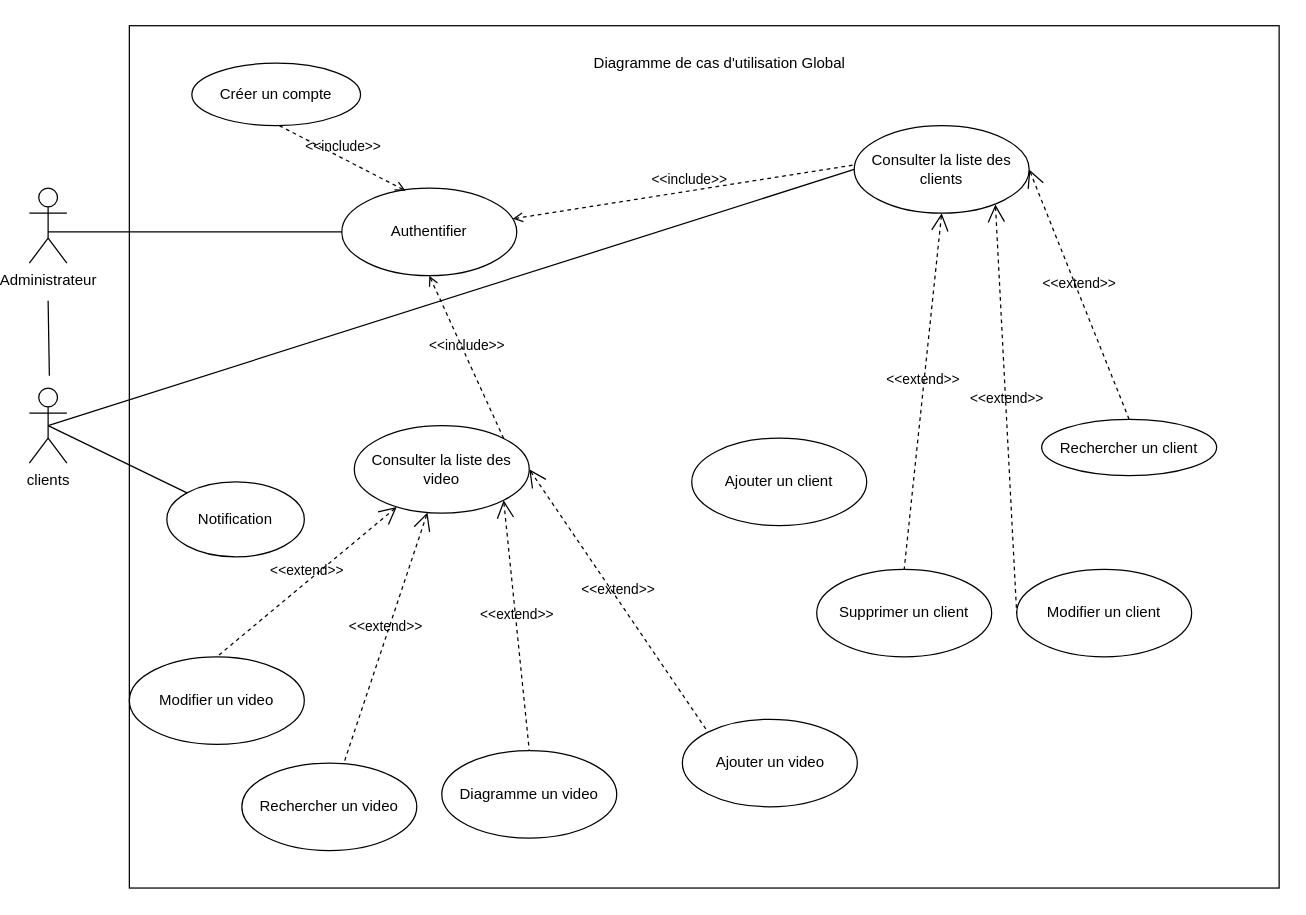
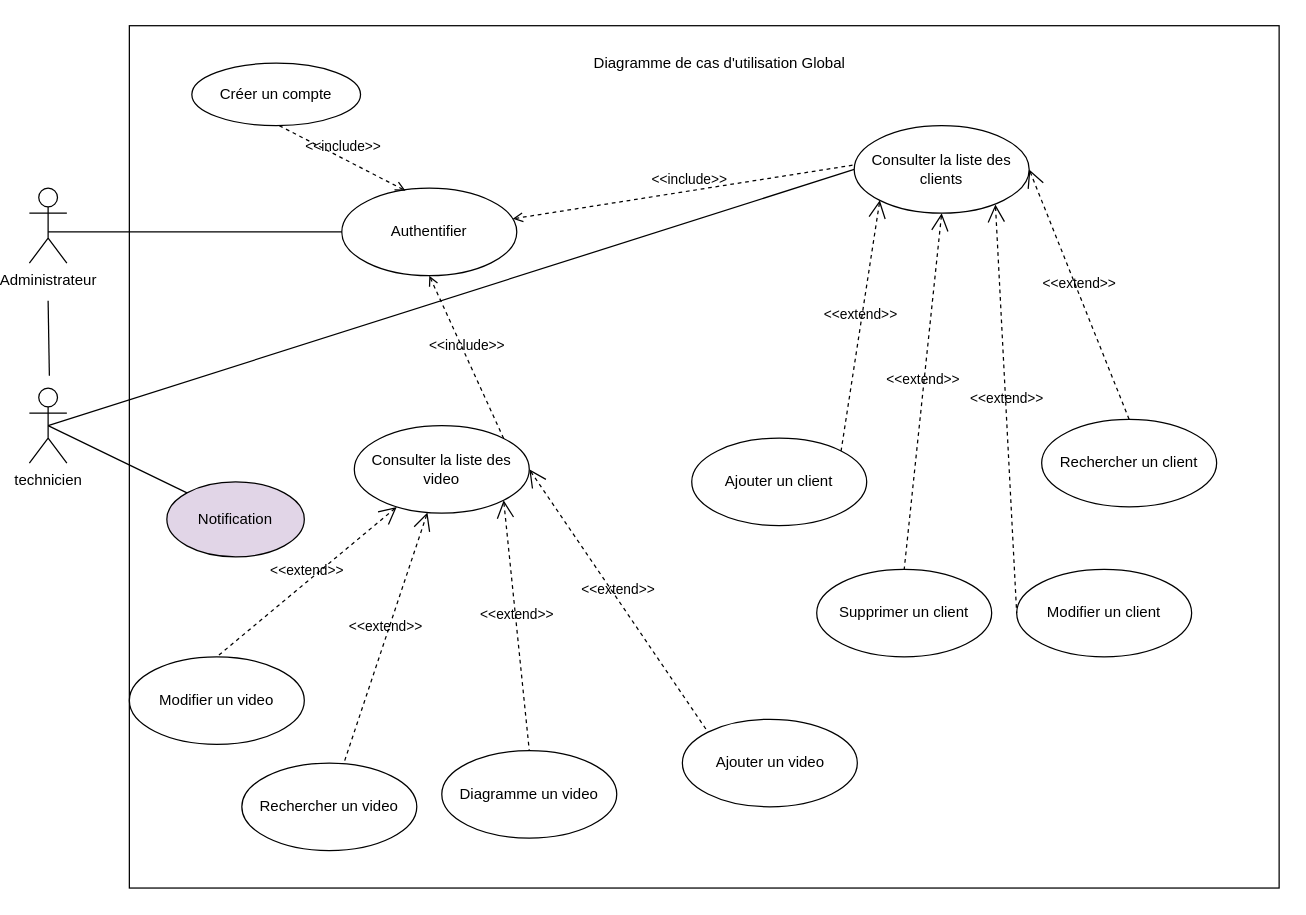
edge "Ajouter un client" -> "Consulter la liste des clients": added, label "<<extend>>"
node "Rechercher un client": size 175x56 -> 175x88
node "clients": label "clients" -> "technicien"
node "Notification": fillcolor #ffffff -> #e1d5e7
